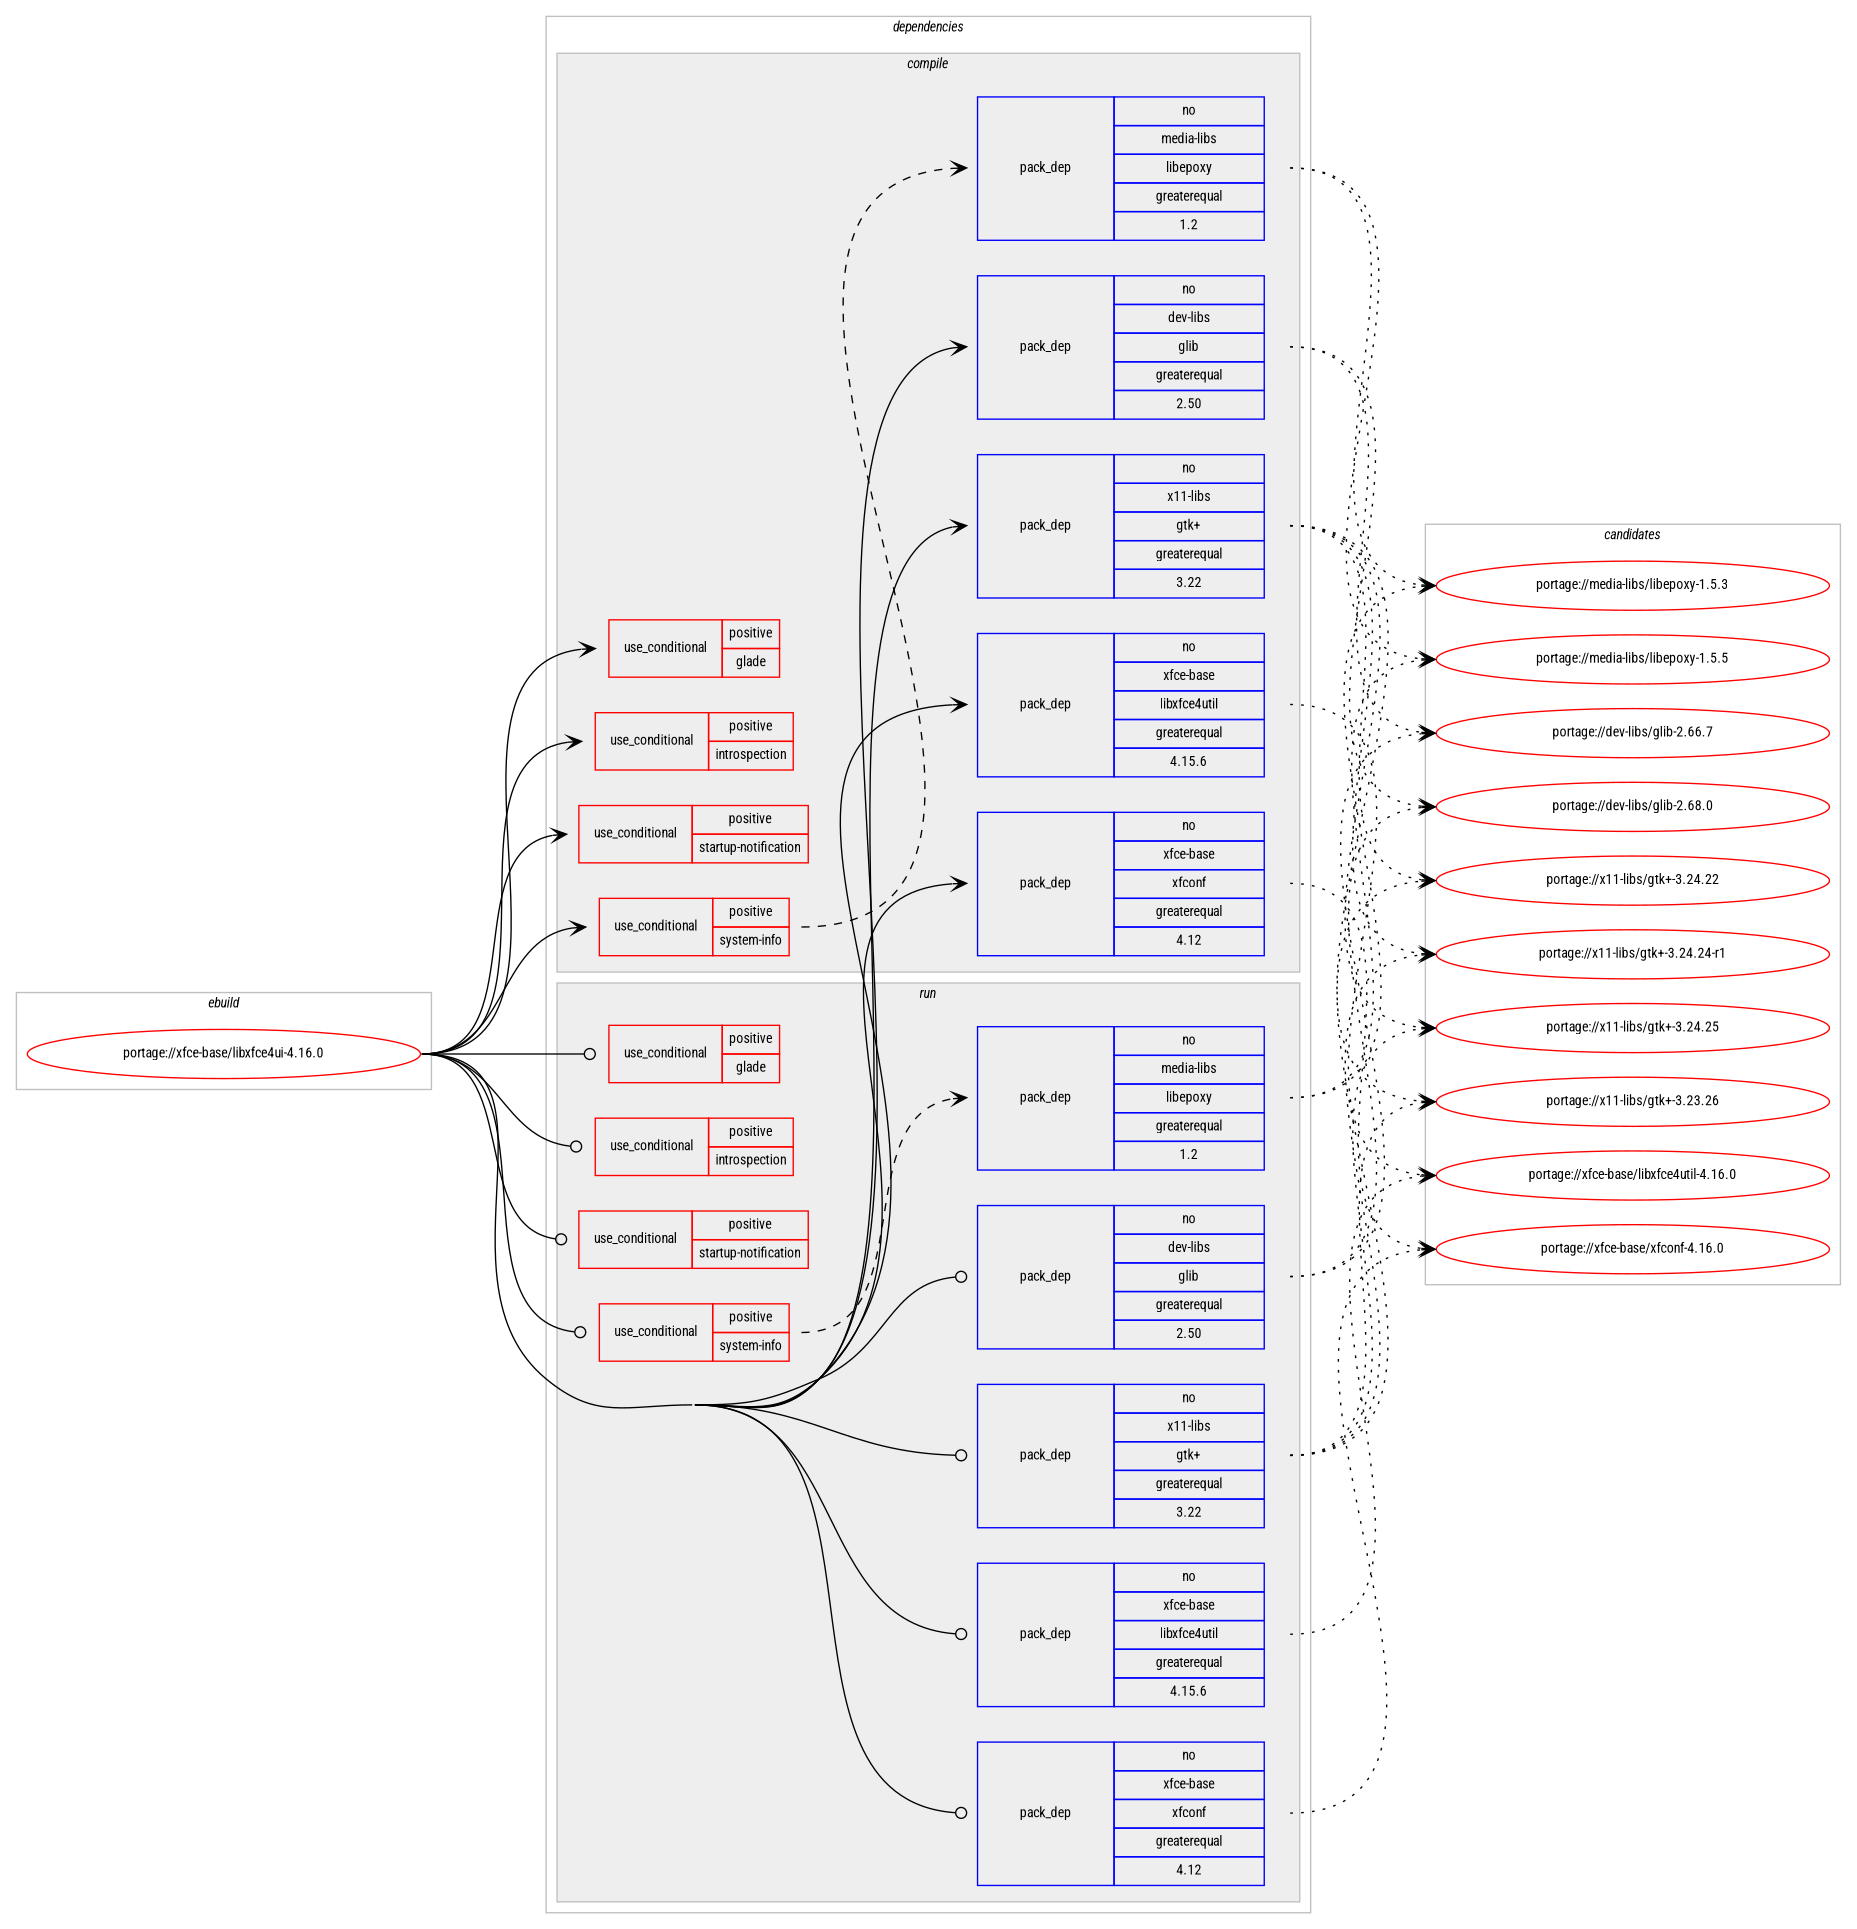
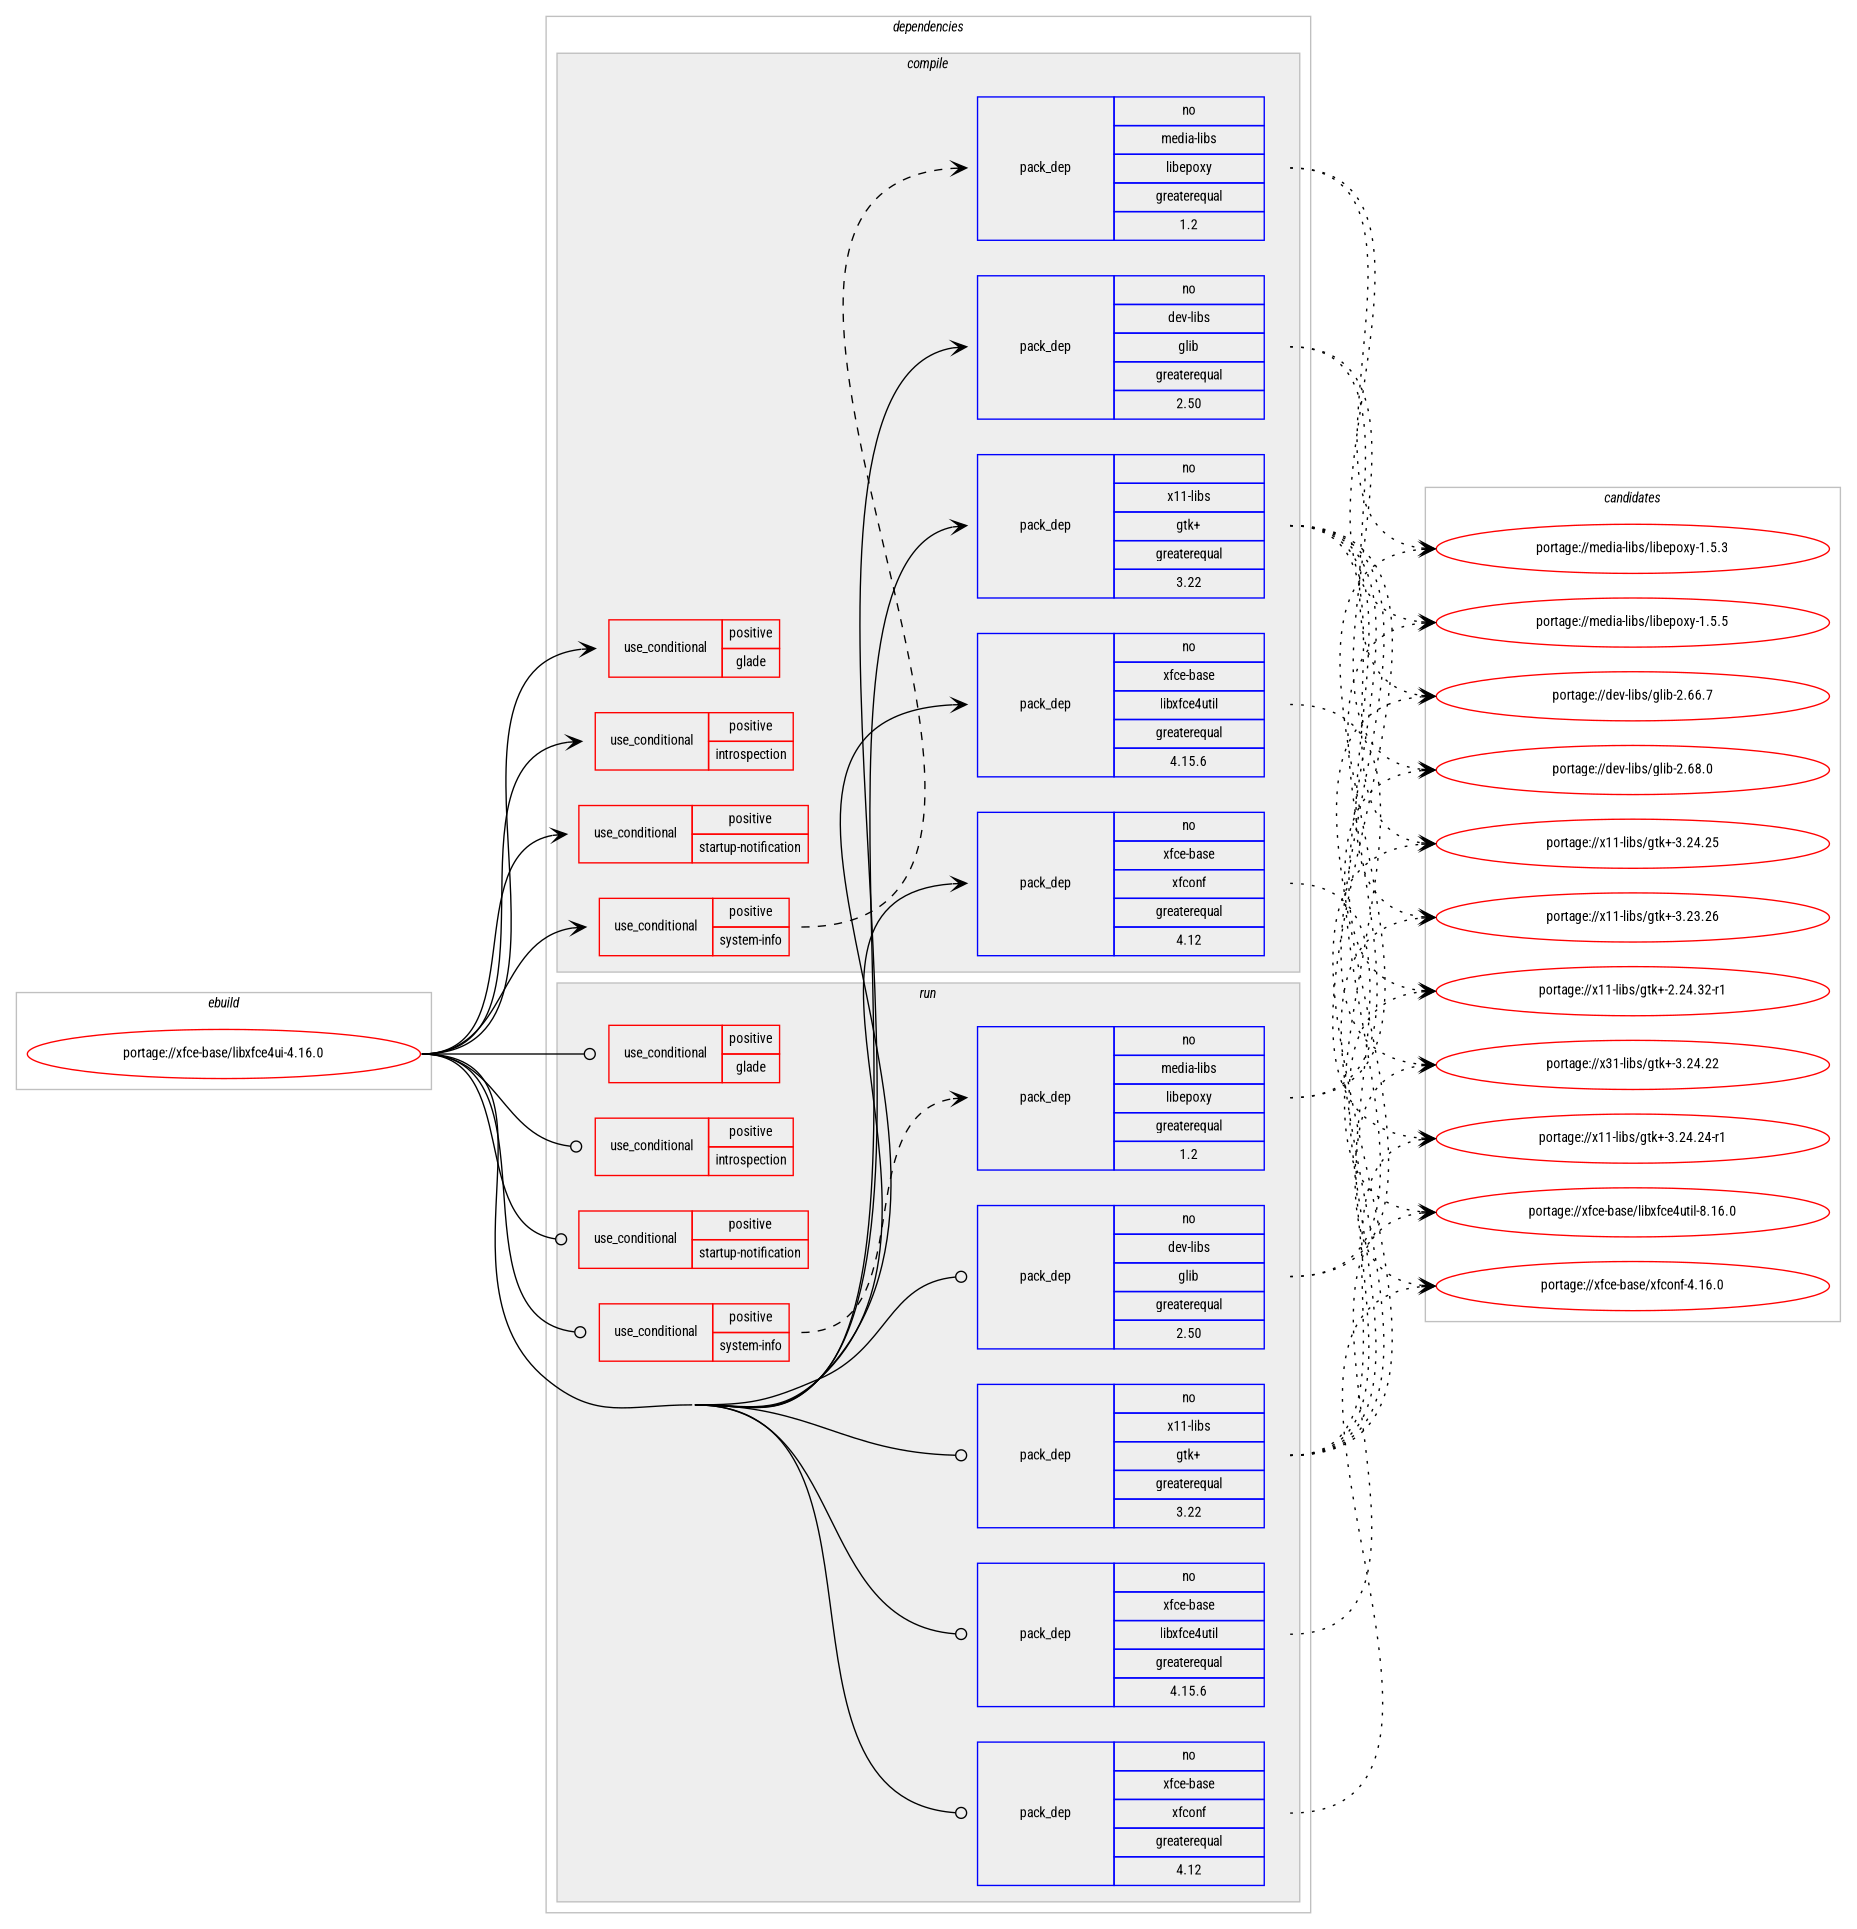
node "portage://x11-libs/gtk+-3.24.22": label "portage://x11-libs/gtk+-3.24.22" -> "portage://x31-libs/gtk+-3.24.22"
node "portage://x11-libs/gtk+-2.24.32-r1": added
node "portage://xfce-base/libxfce4util-4.16.0": label "portage://xfce-base/libxfce4util-4.16.0" -> "portage://xfce-base/libxfce4util-8.16.0"
